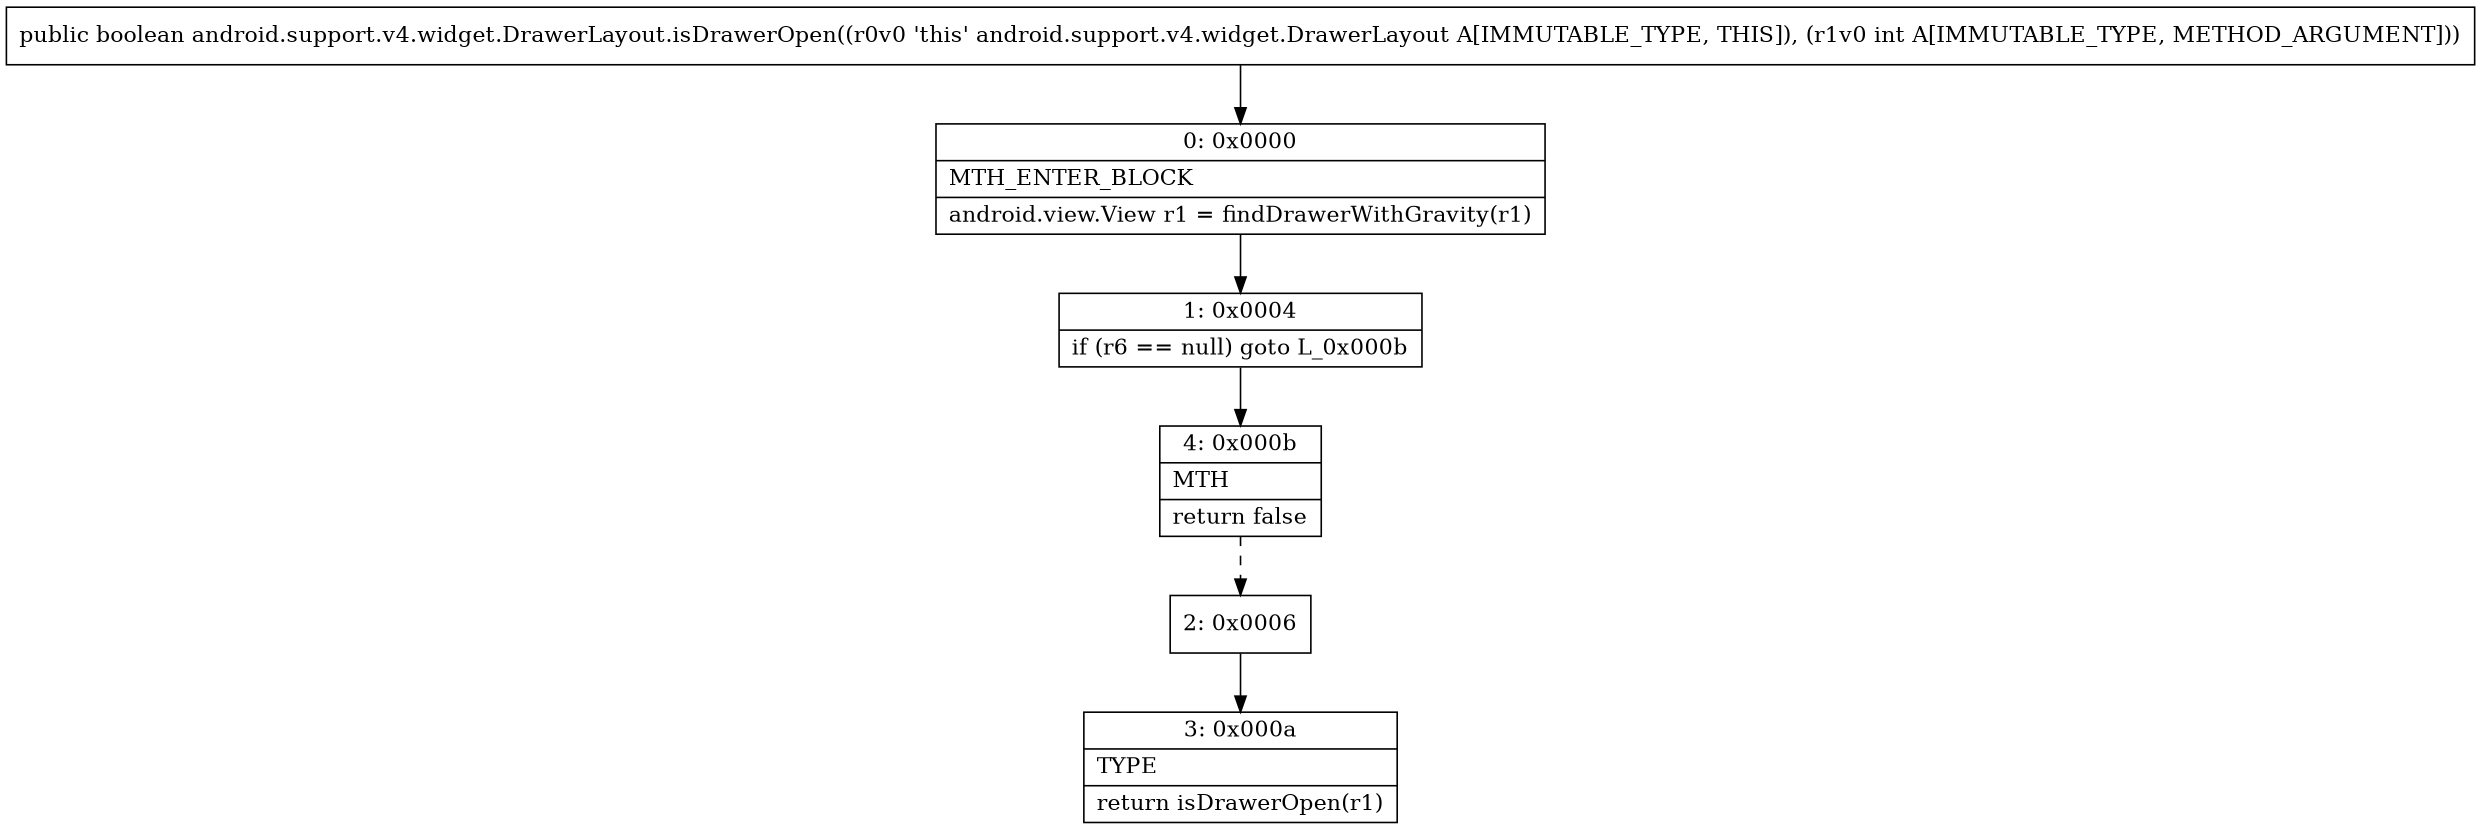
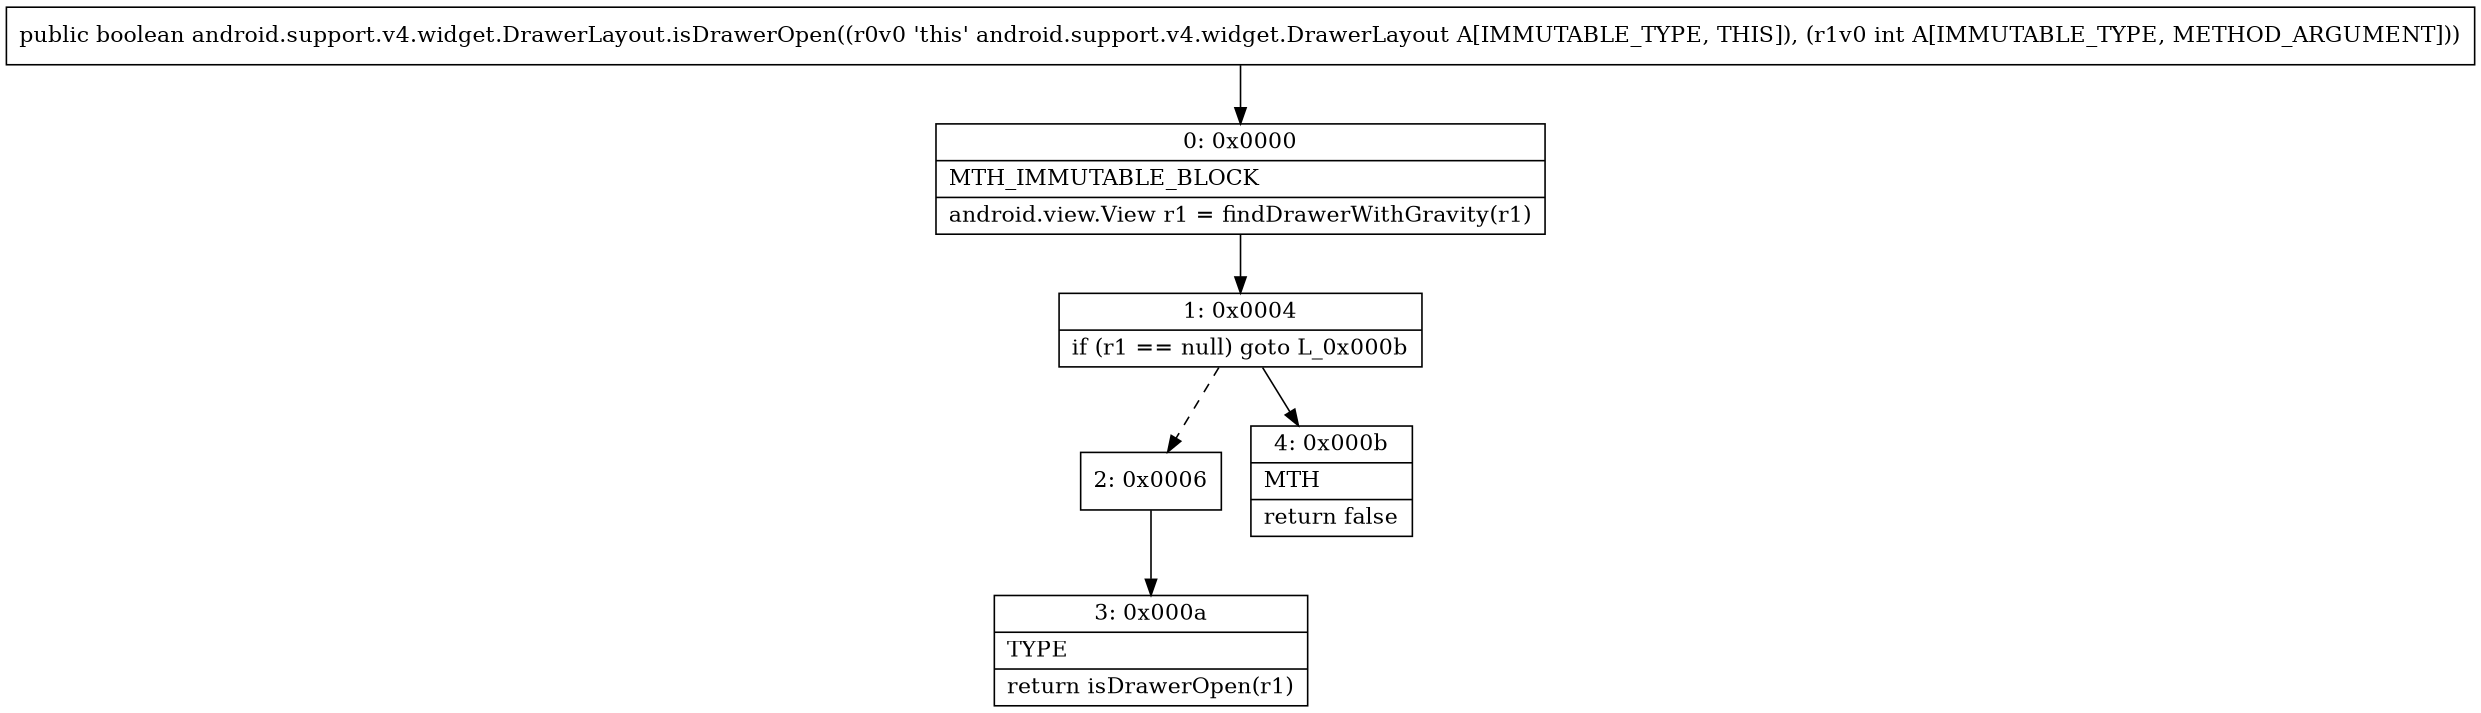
node "0: 0x0000": text "MTH_ENTER_BLOCK" -> "MTH_IMMUTABLE_BLOCK"
node "1: 0x0004": text "if (r6 == null) goto L_0x000b" -> "if (r1 == null) goto L_0x000b"
edge "4: 0x000b" -> "2: 0x0006": now "1: 0x0004" -> "2: 0x0006"
